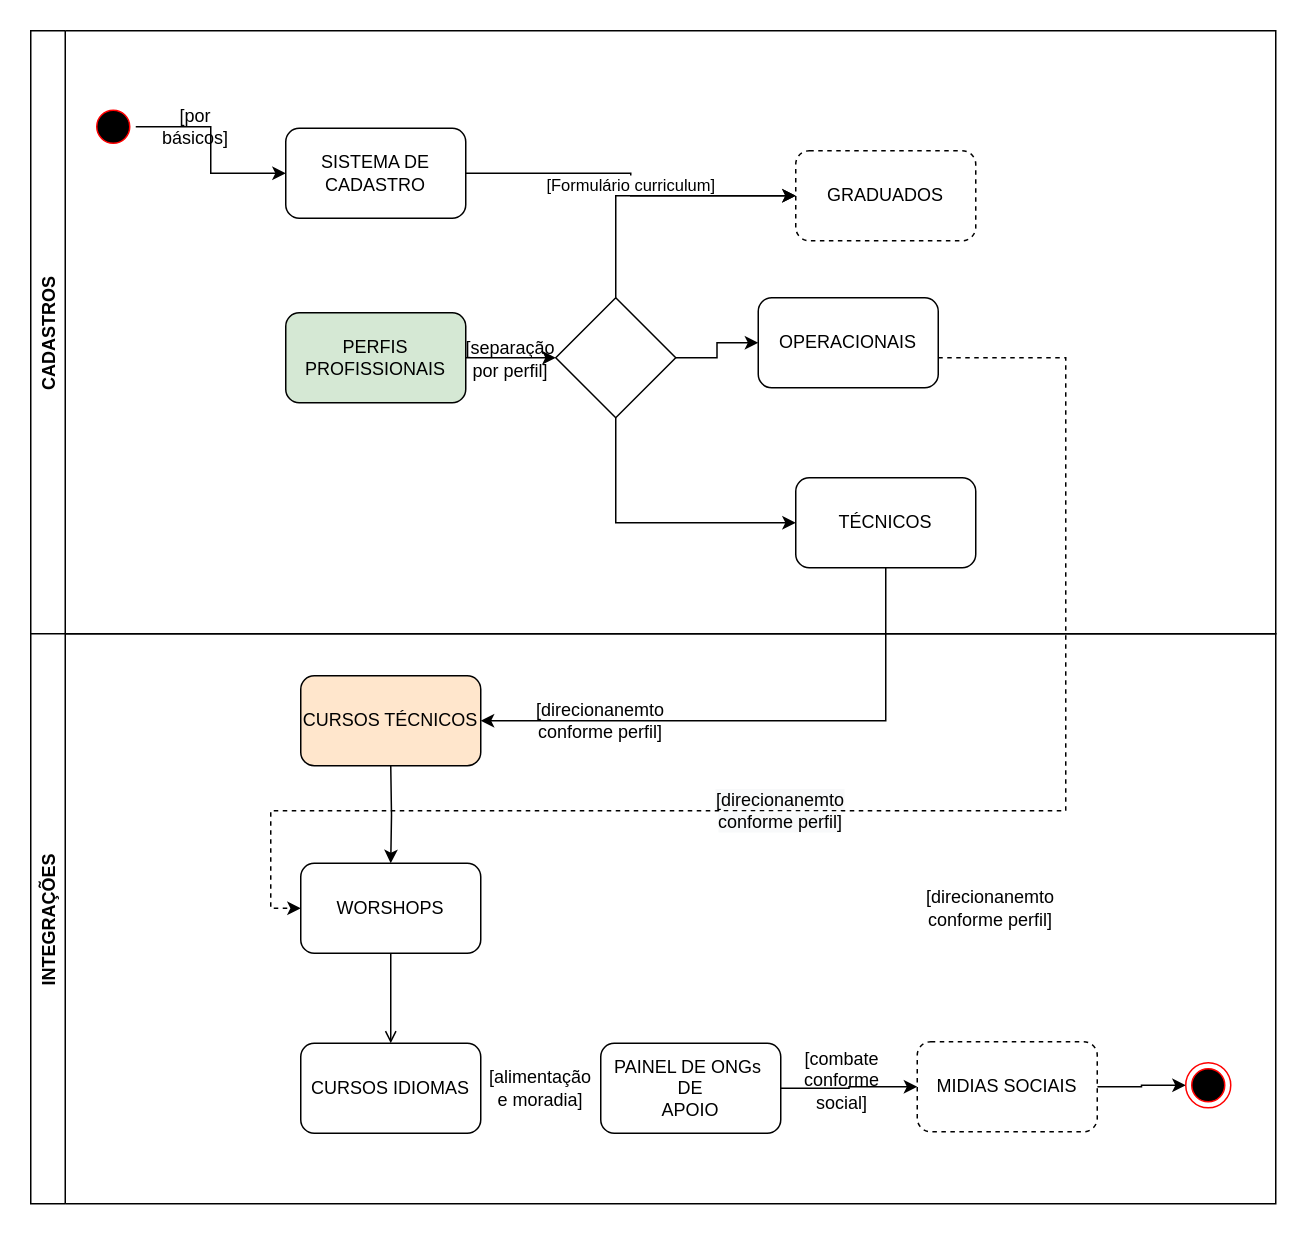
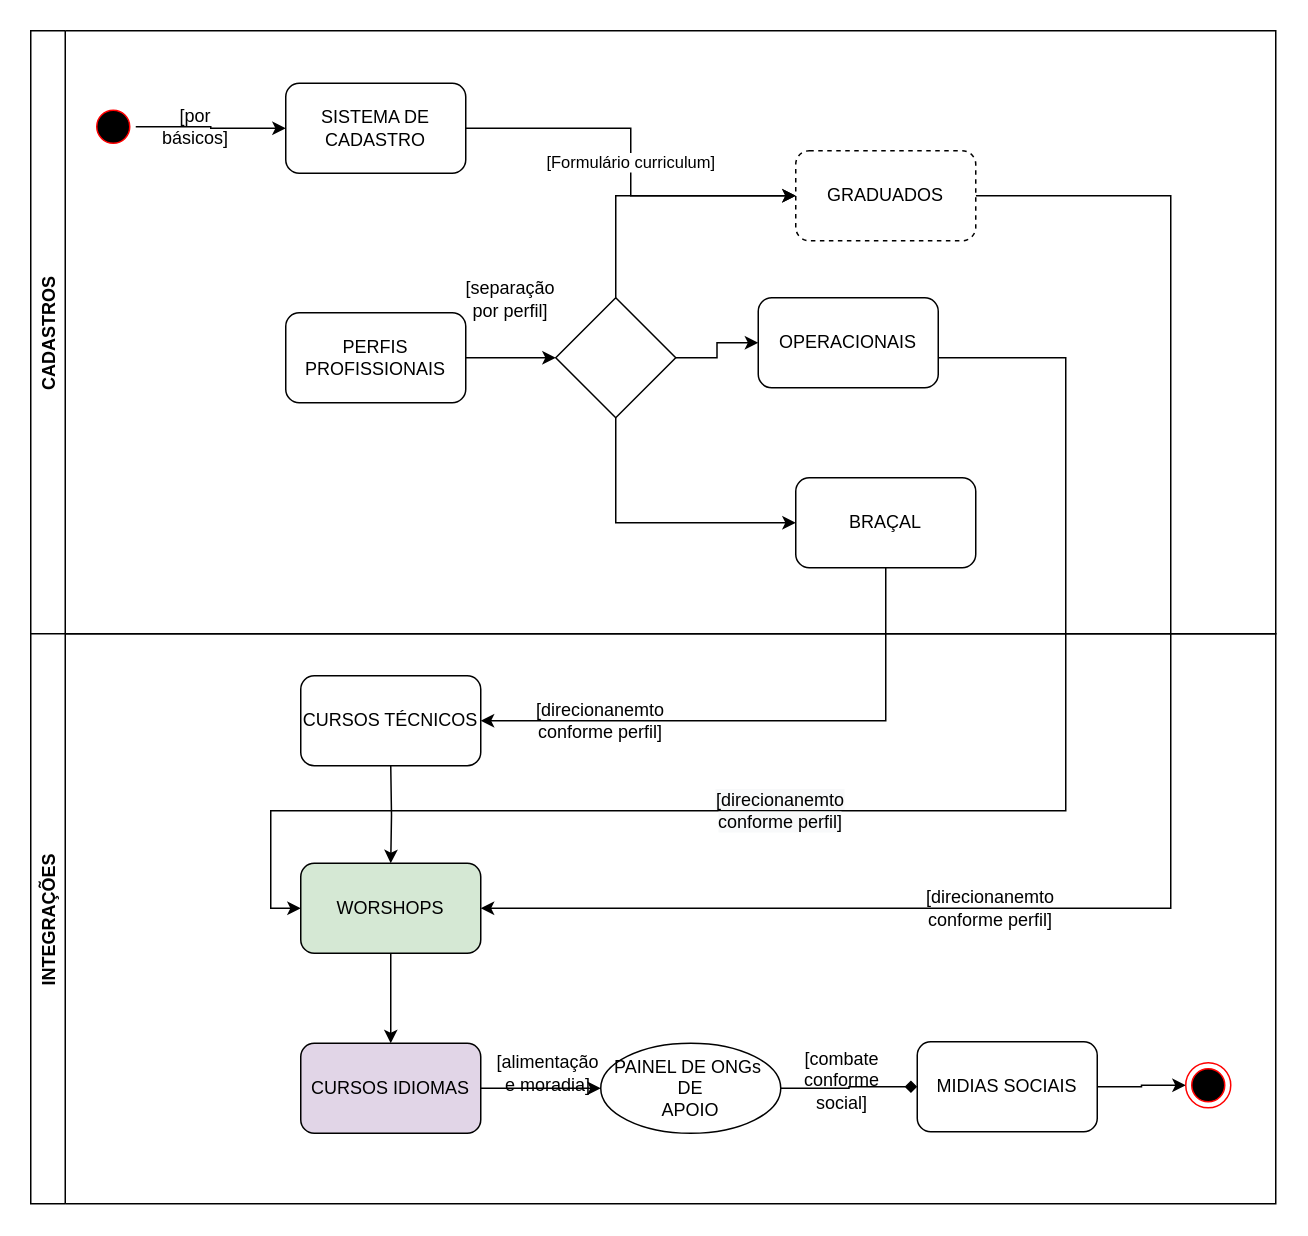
node "SISTEMA DE CADASTRO": moved (376, 173) -> (376, 128)
node "PERFIS PROFISSIONAIS": fillcolor #d5e8d4 -> #ffffff
node "[separação por perfil]": moved (511, 359) -> (511, 299)
node "TÉCNICOS": label "TÉCNICOS" -> "BRAÇAL"
node "CURSOS TÉCNICOS": fillcolor #ffe6cc -> #ffffff
edge "GRADUADOS" -> "WORSHOPS": added
edge "OPERACIONAIS" -> "WORSHOPS": style dashed -> solid
node "WORSHOPS": fillcolor #ffffff -> #d5e8d4
edge "WORSHOPS" -> "CURSOS IDIOMAS": arrowhead open -> classic
edge "PAINEL DE ONGs DE APOIO" -> "MIDIAS SOCIAIS": arrowhead classic -> diamond
node "MIDIAS SOCIAIS": style dashed -> solid
node "CURSOS IDIOMAS": fillcolor #ffffff -> #e1d5e7
edge "CURSOS IDIOMAS" -> "PAINEL DE ONGs DE APOIO": added
node "[alimentação e moradia]": moved (541, 1088) -> (548, 1073)
node "PAINEL DE ONGs DE APOIO": shape rounded rectangle -> ellipse
